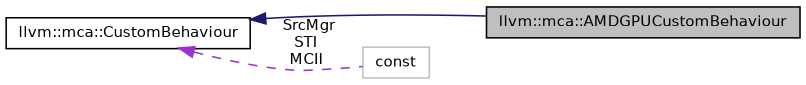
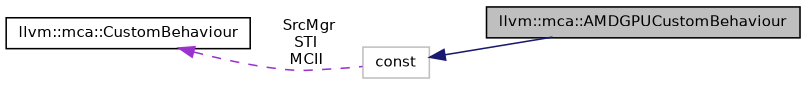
edge "llvm::mca::AMDGPUCustomBehaviour" -> "llvm::mca::CustomBehaviour": now "llvm::mca::AMDGPUCustomBehaviour" -> "const"
